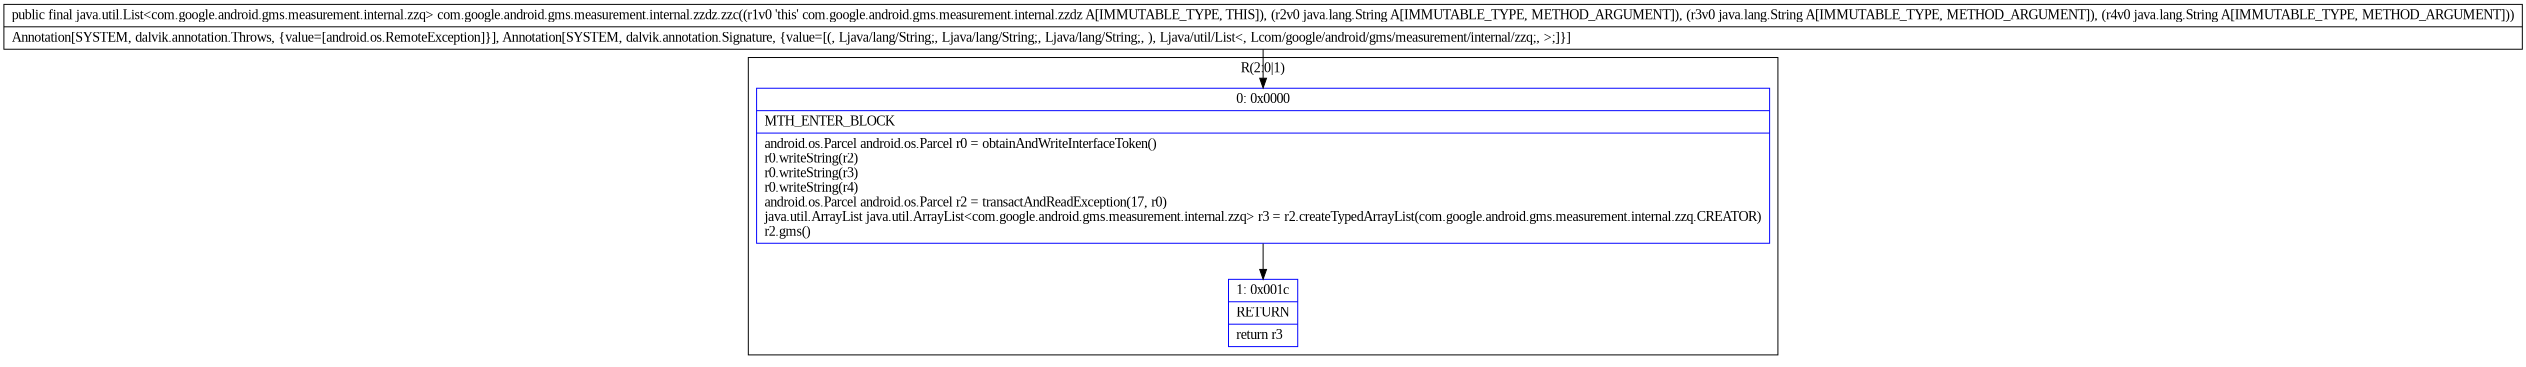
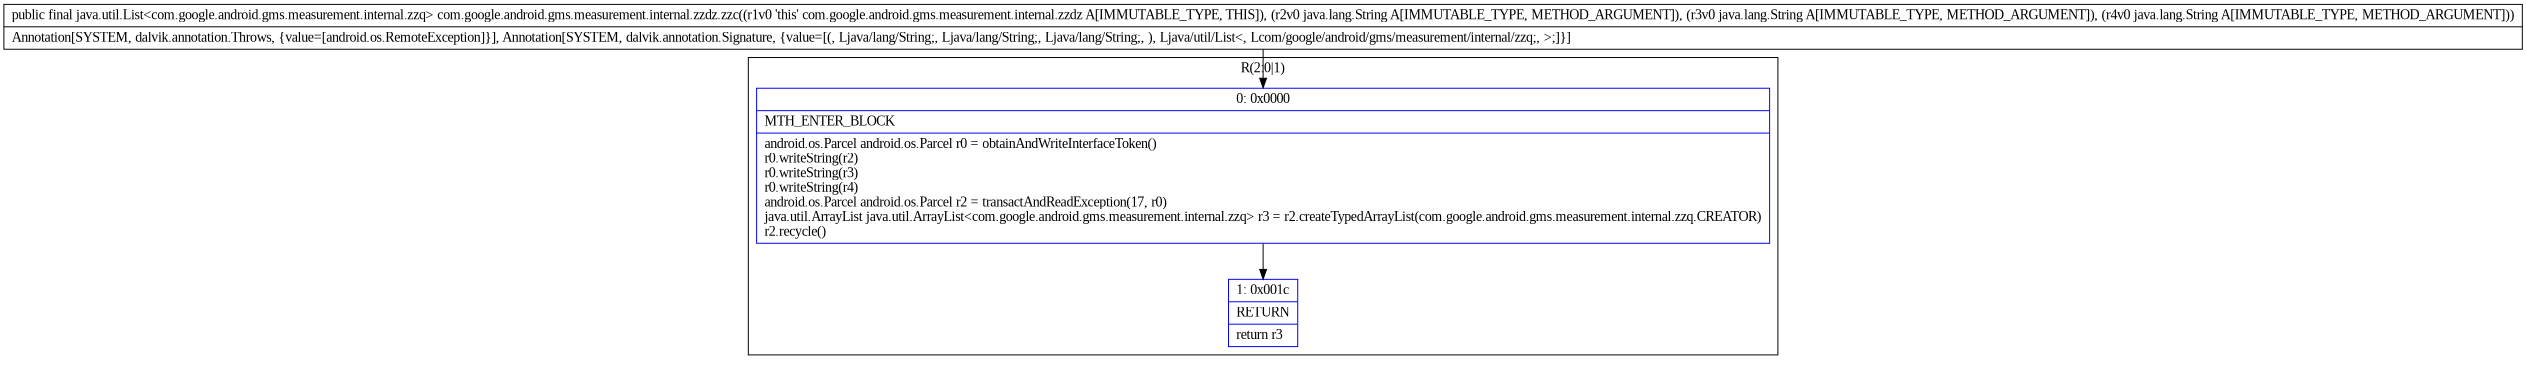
node "0: 0x0000": text "r2.gms()" -> "r2.recycle()"
